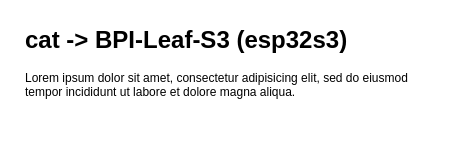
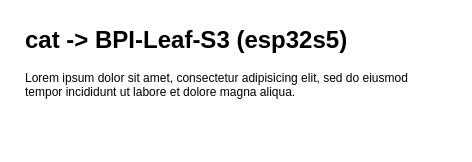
node "cat -> BPI-Leaf-S3 (esp32s3)Lorem ipsum dolor sit amet, consectetur adipisicing elit, sed do eiusmod tempor incididunt ut labore et dolore magna aliqua.": label "cat -> BPI-Leaf-S3 (esp32s3)Lorem ipsum dolor sit amet, consectetur adipisicing elit, sed do eiusmod tempor incididunt ut labore et dolore magna aliqua." -> "cat -> BPI-Leaf-S3 (esp32s5)Lorem ipsum dolor sit amet, consectetur adipisicing elit, sed do eiusmod tempor incididunt ut labore et dolore magna aliqua."
